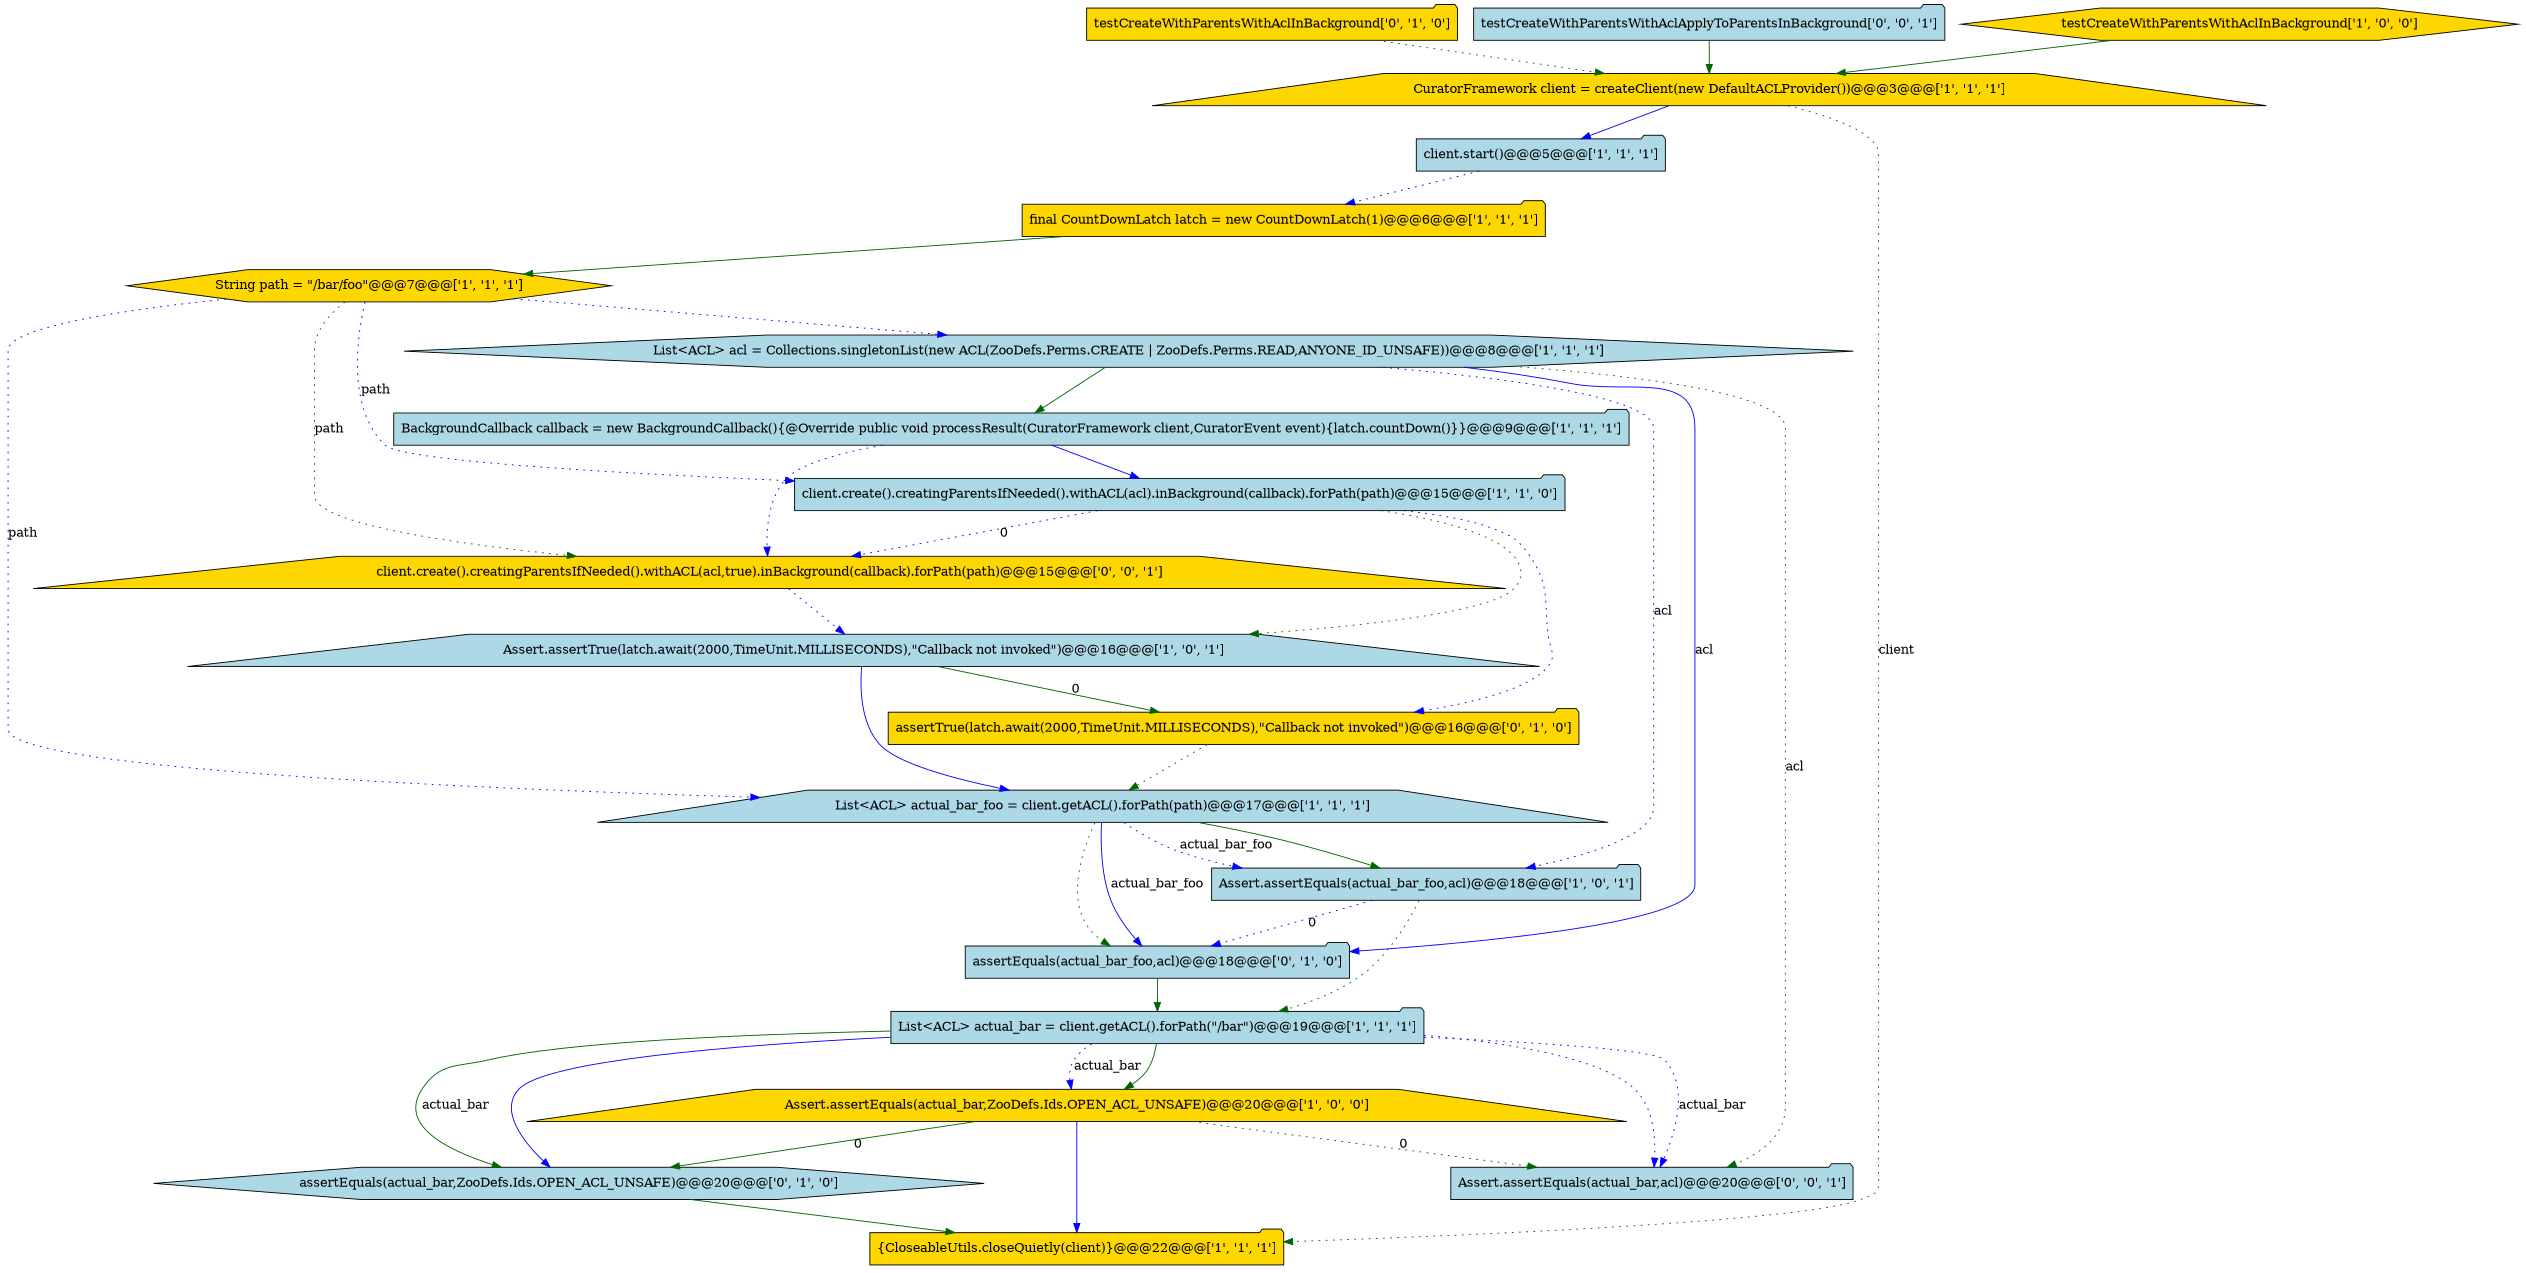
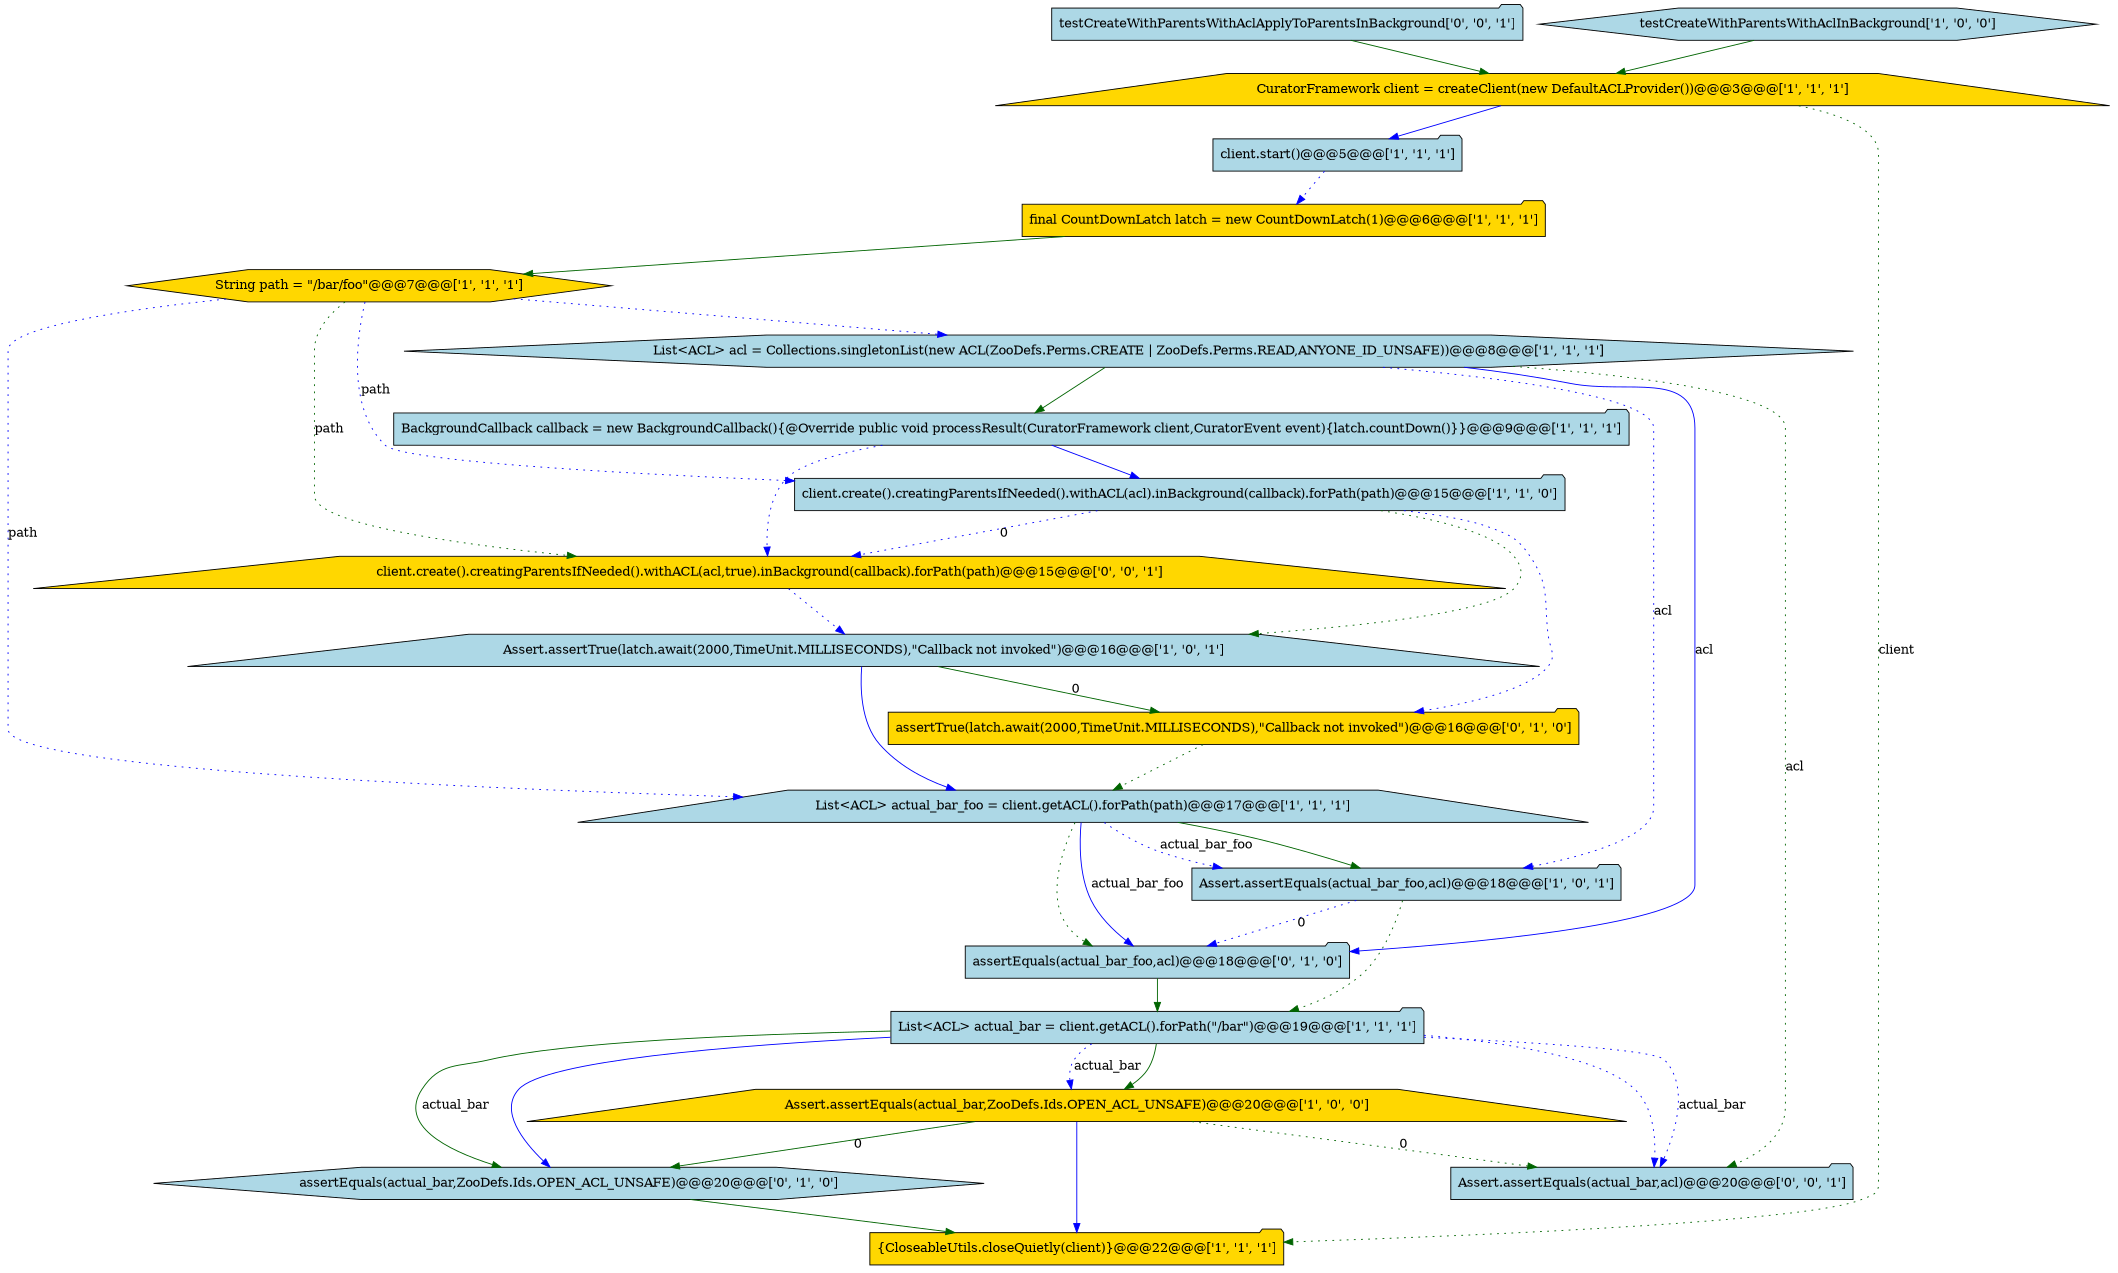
node "testCreateWithParentsWithAclInBackground['0', '1', '0']": removed
node "testCreateWithParentsWithAclInBackground['1', '0', '0']": fillcolor gold -> lightblue
